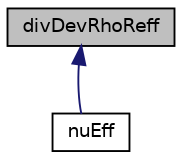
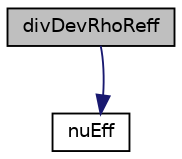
edge "nuEff" -> "divDevRhoReff": reversed
